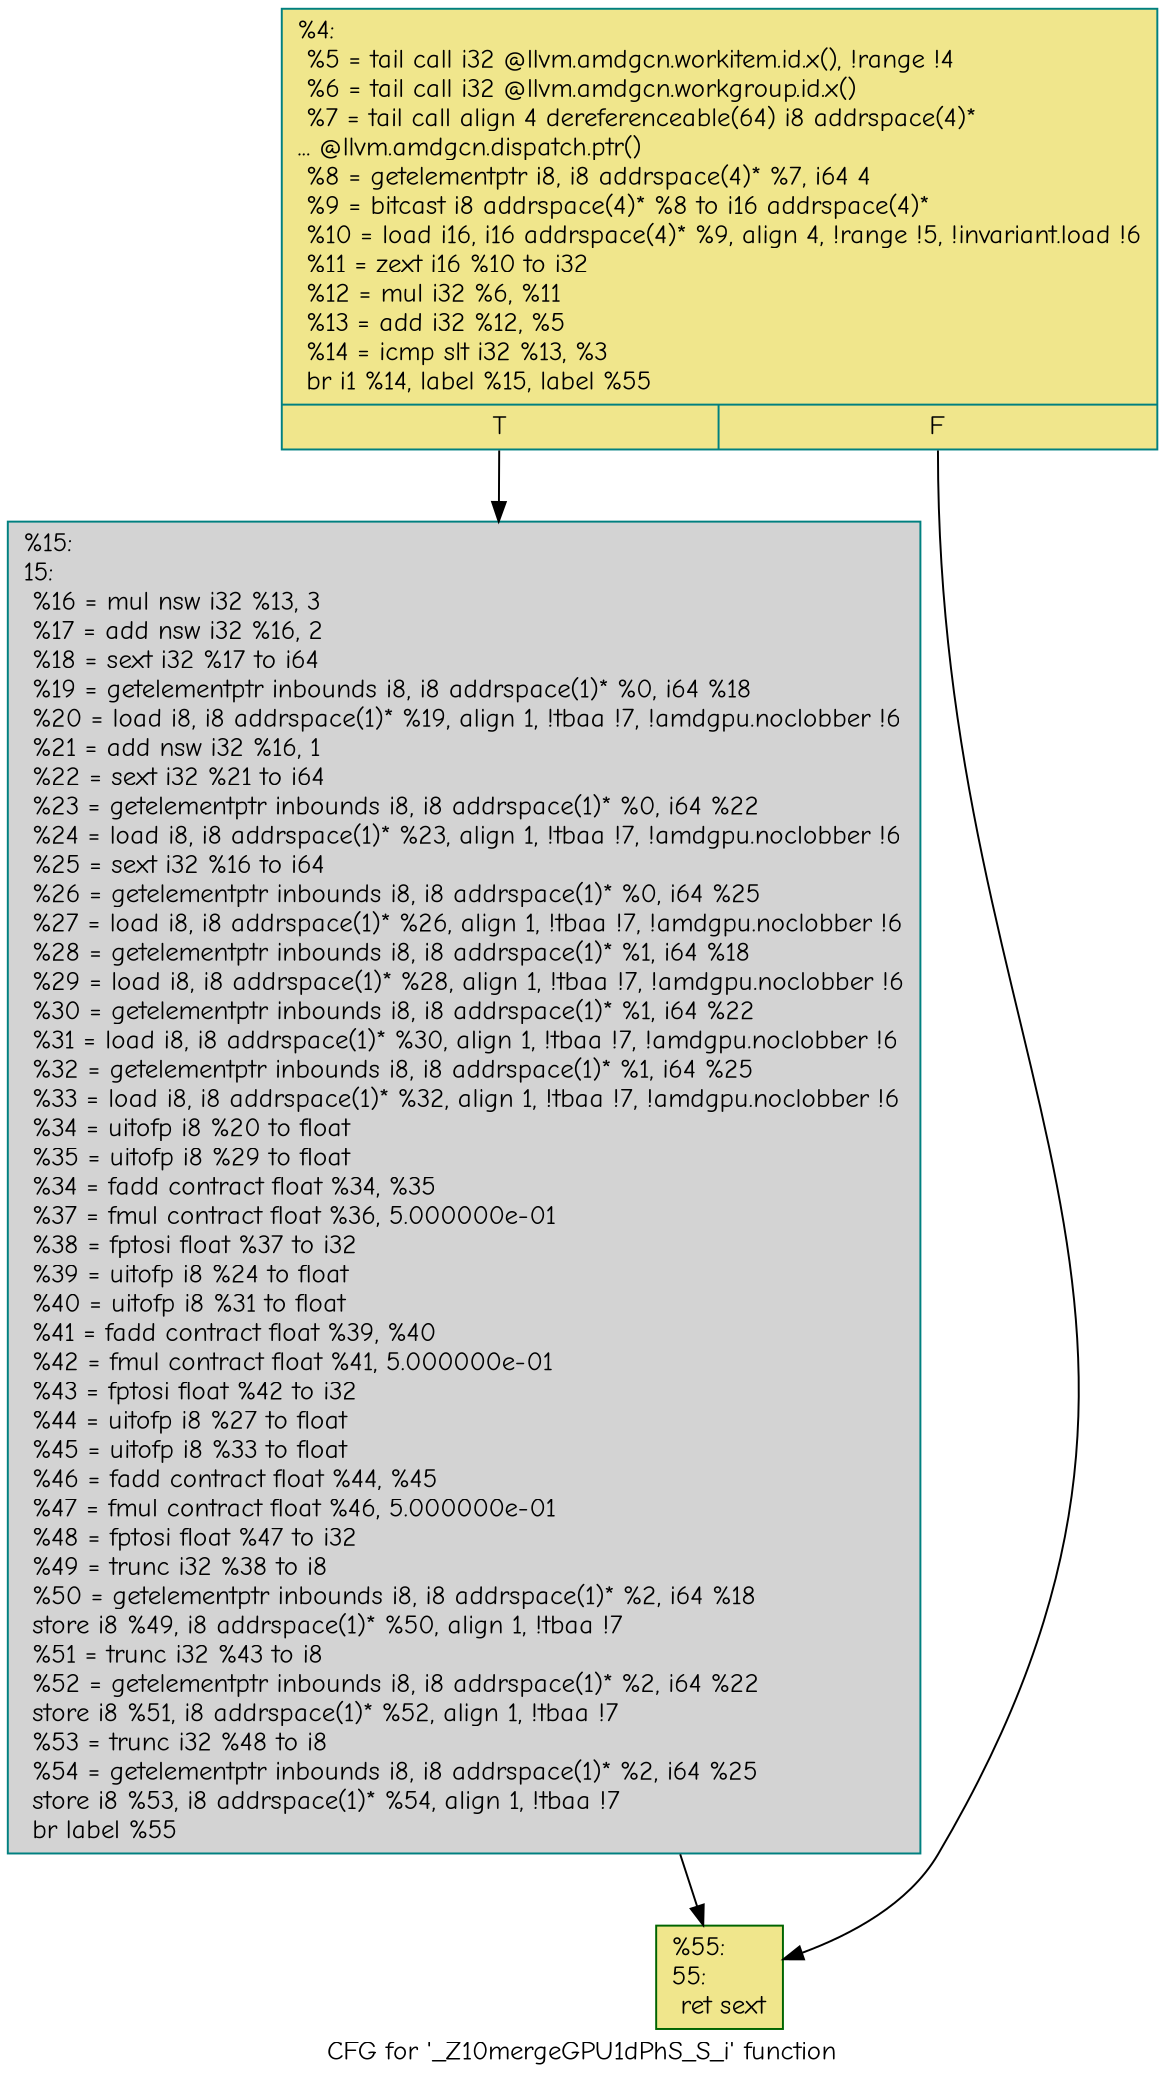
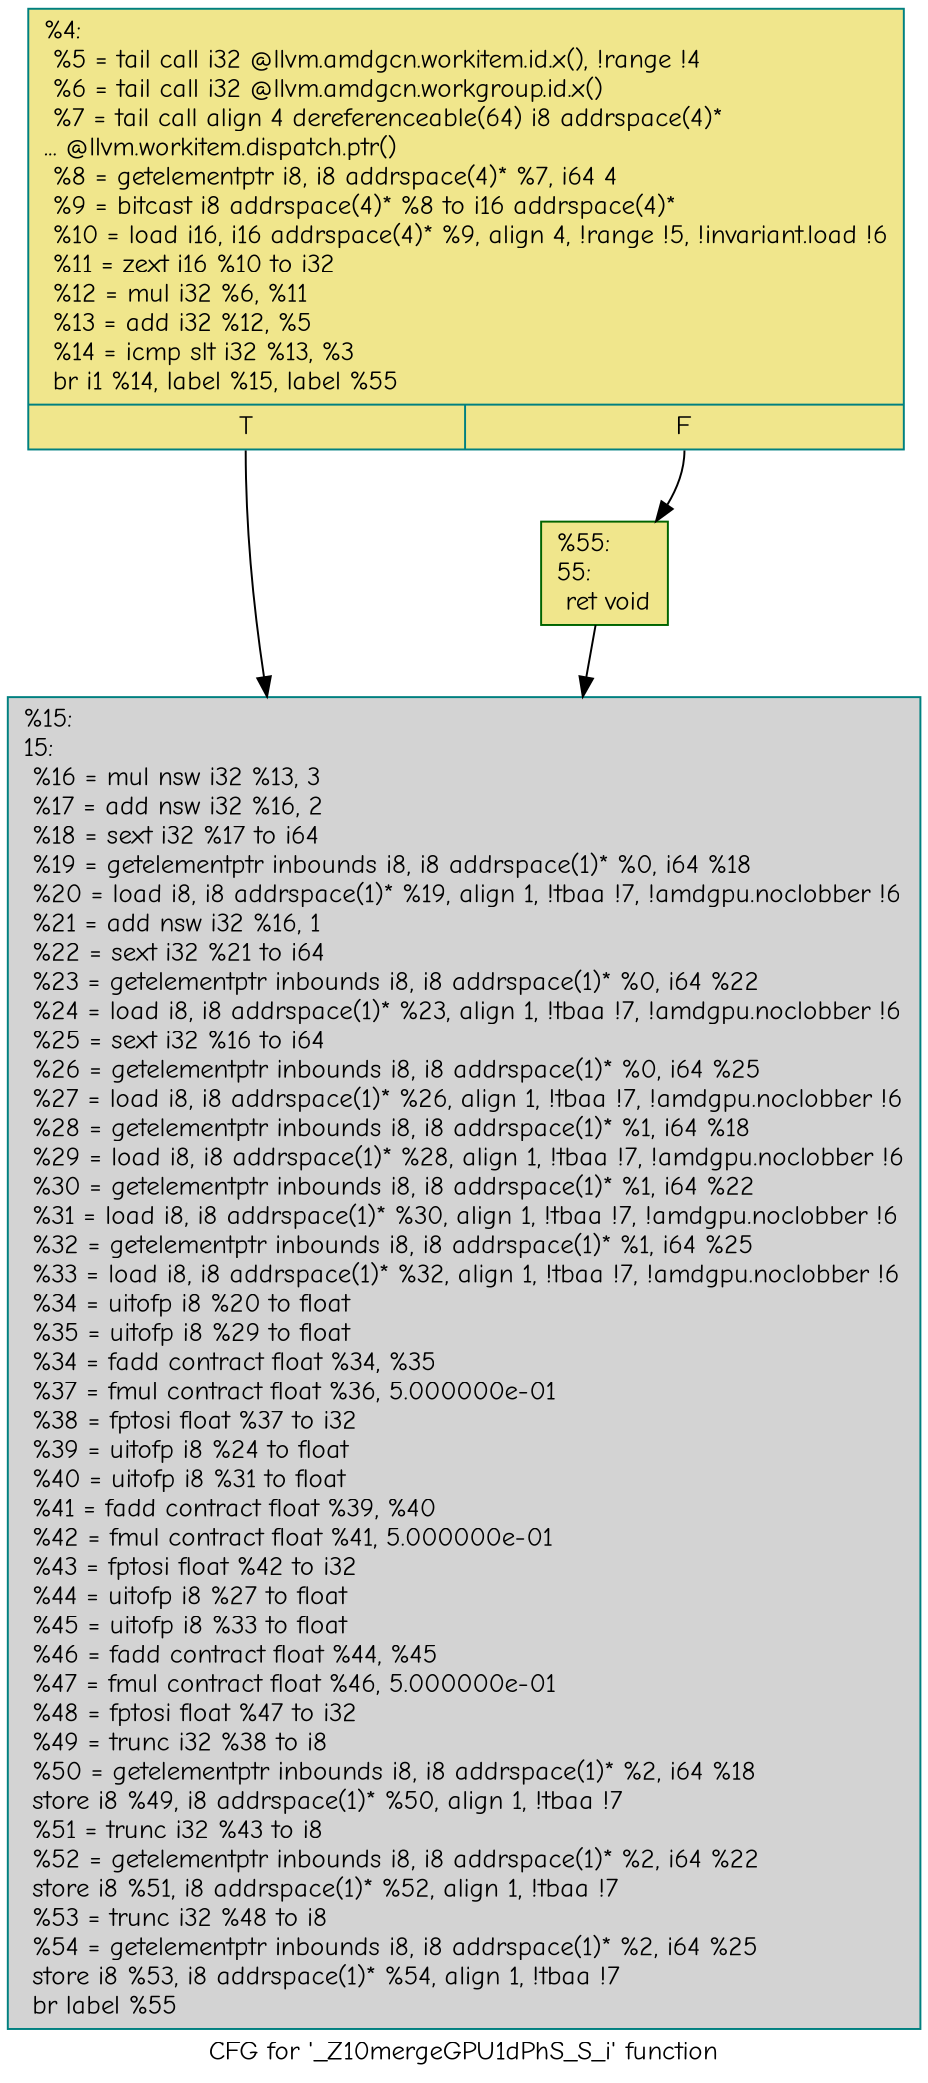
node "%4:": text "... @llvm.amdgcn.dispatch.ptr()" -> "... @llvm.workitem.dispatch.ptr()"
edge "%15:" -> "%55:": reversed
node "%55:": text "ret sext" -> "ret void"
